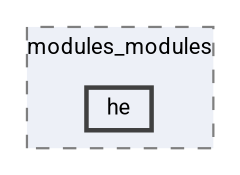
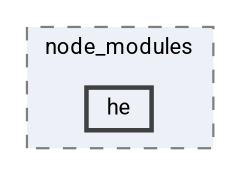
cluster "modules_modules": label "modules_modules" -> "node_modules"
